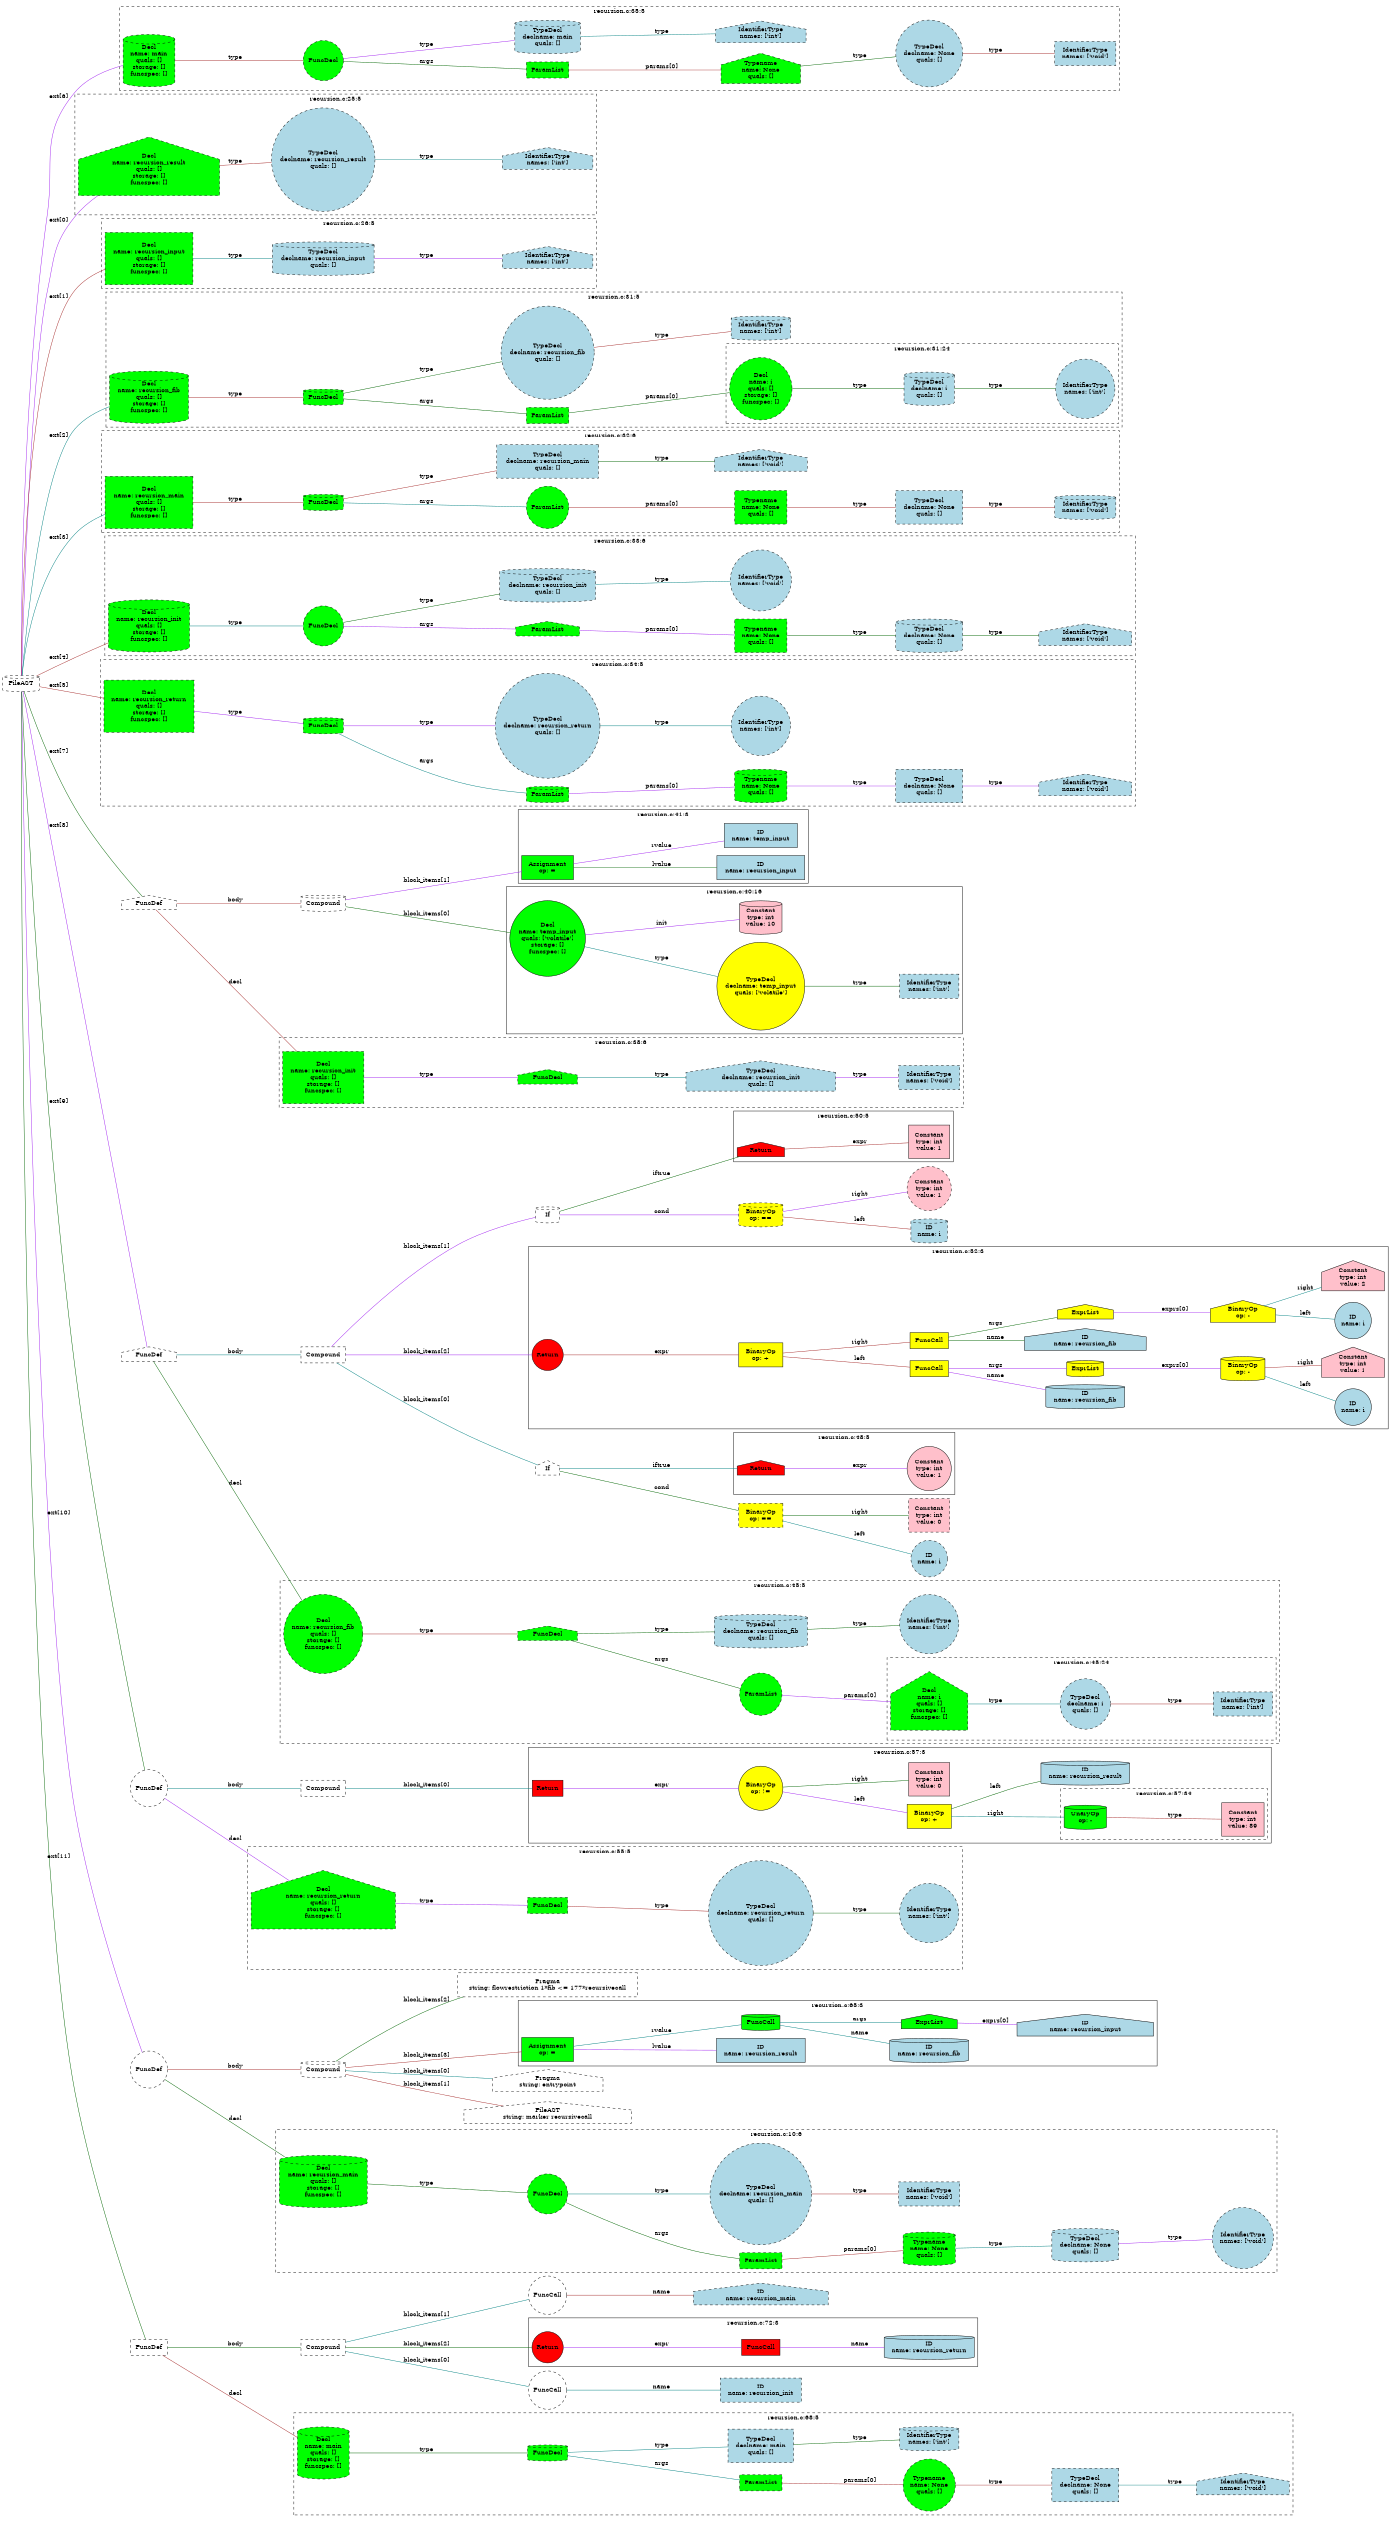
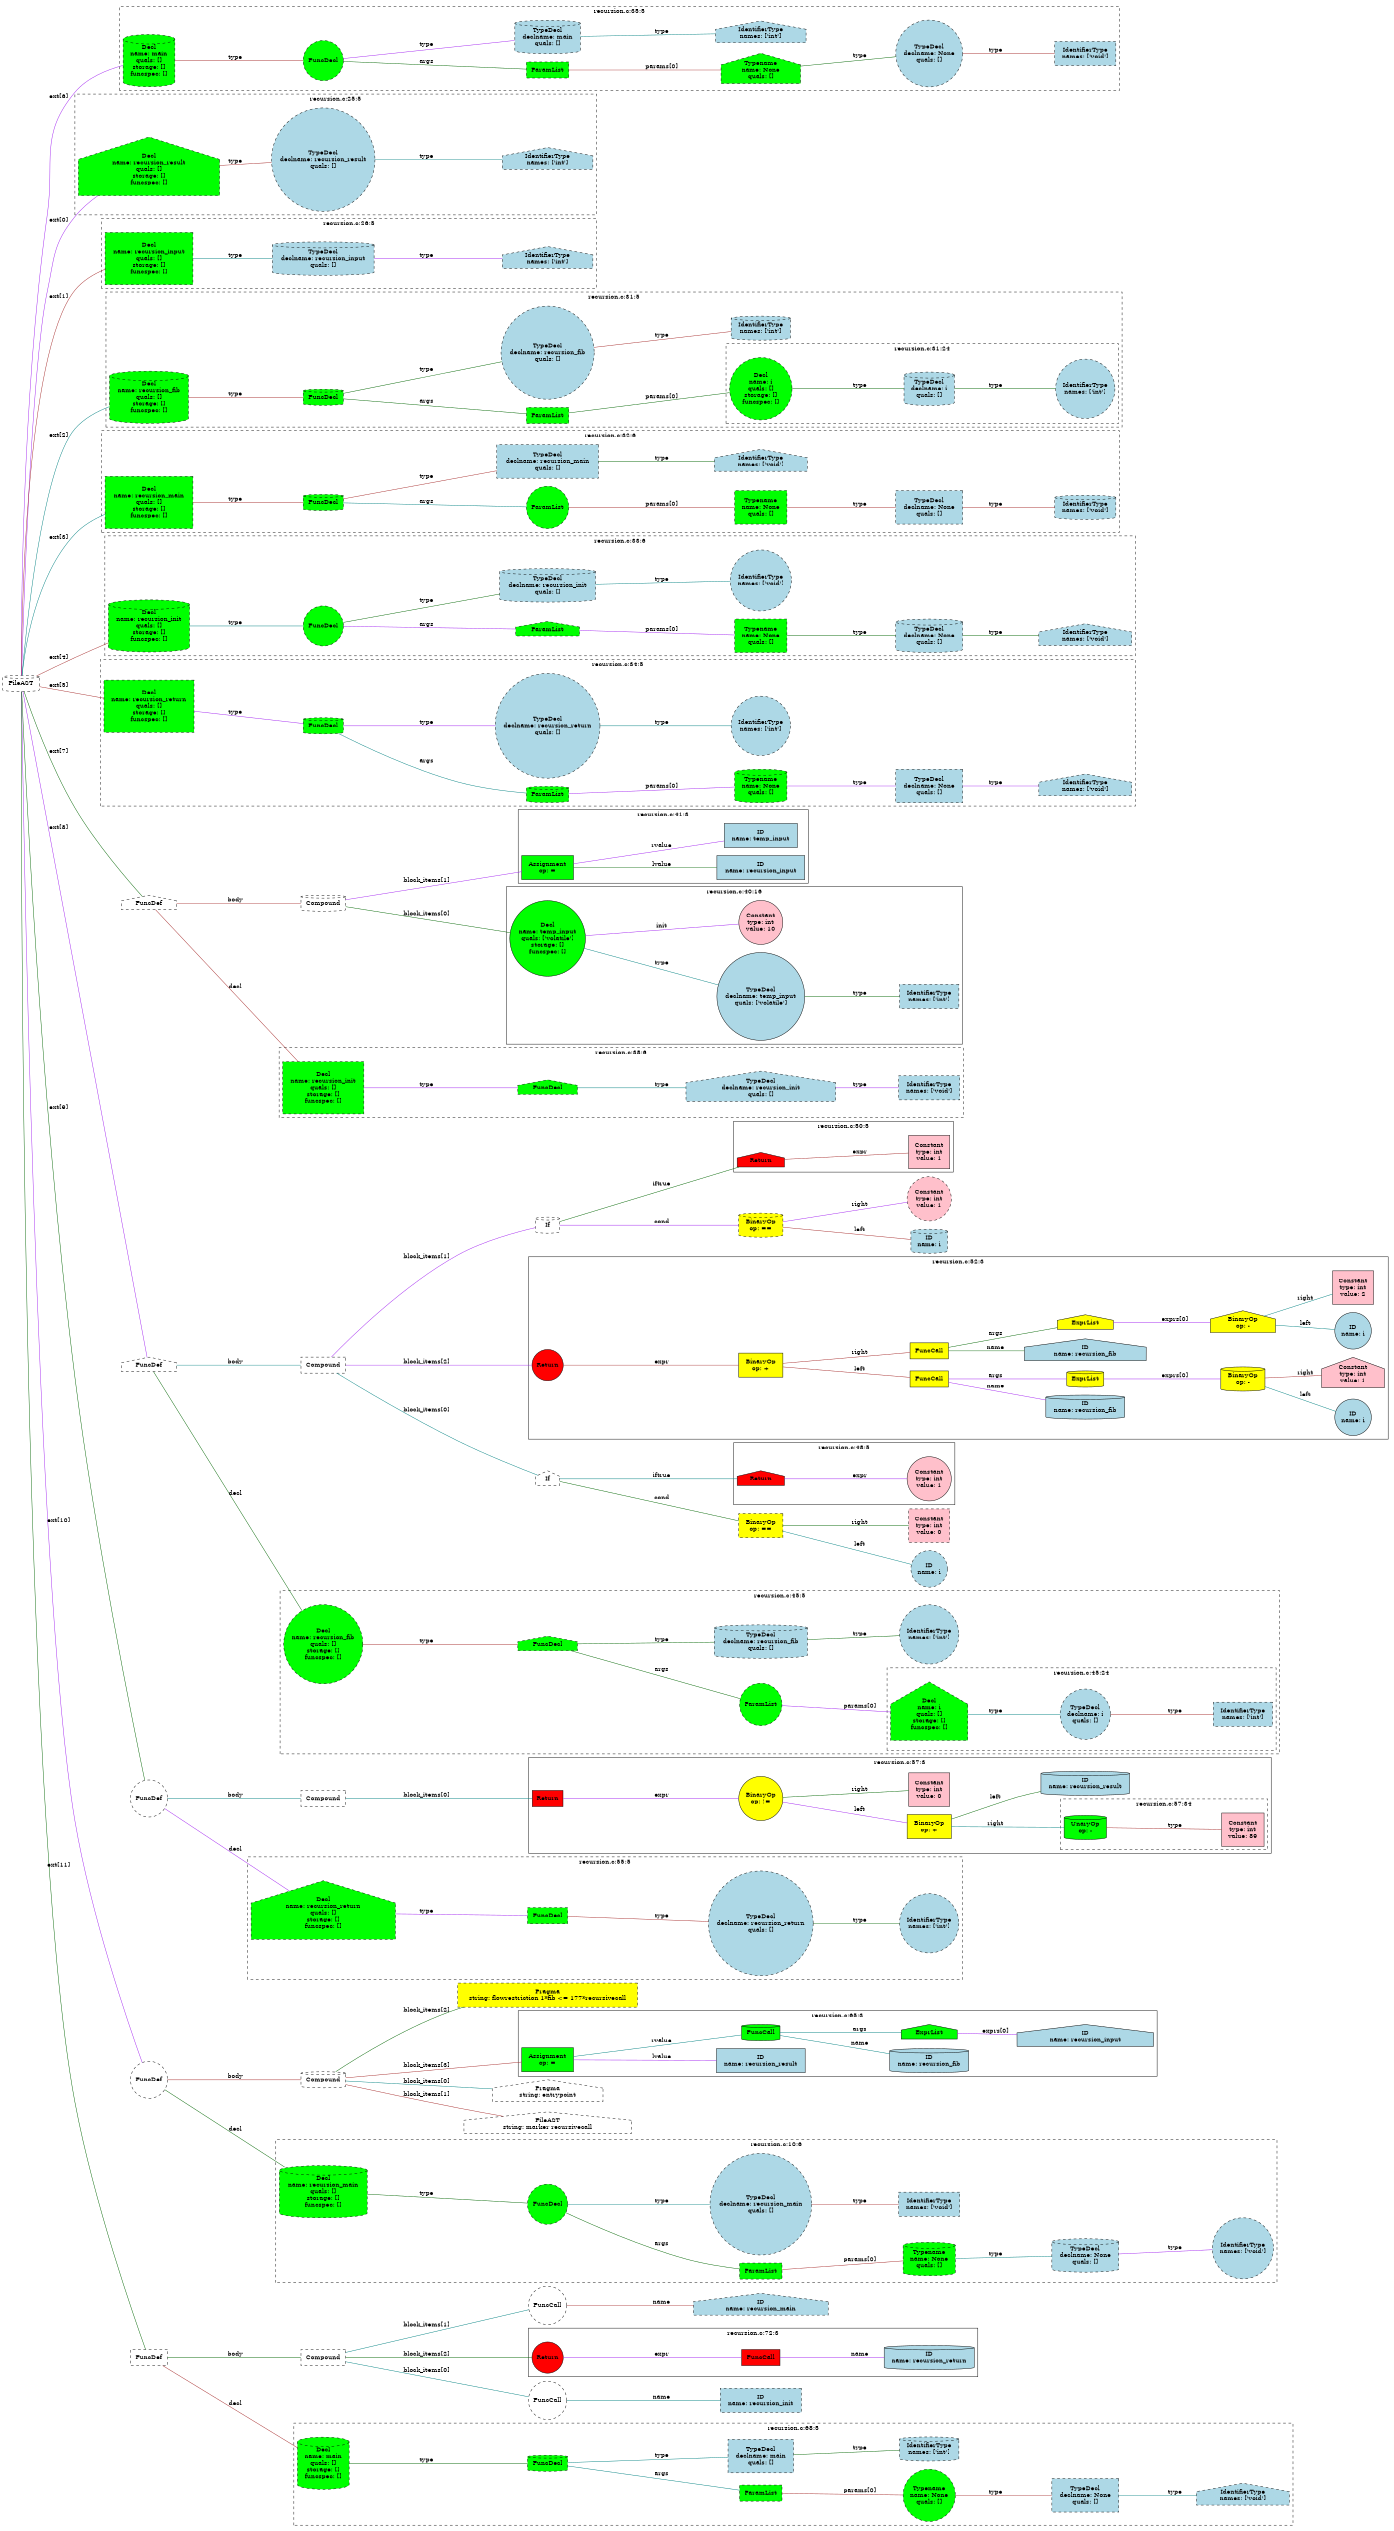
node "Constant type: int value: 10": shape cylinder -> circle
node "TypeDecl declname: temp_input quals: ['volatile']": fillcolor yellow -> lightblue
node "Constant type: int value: 2": shape house -> box
node "Pragma string: flowrestriction 1*fib <= 177*recursivecall": fillcolor white -> yellow
